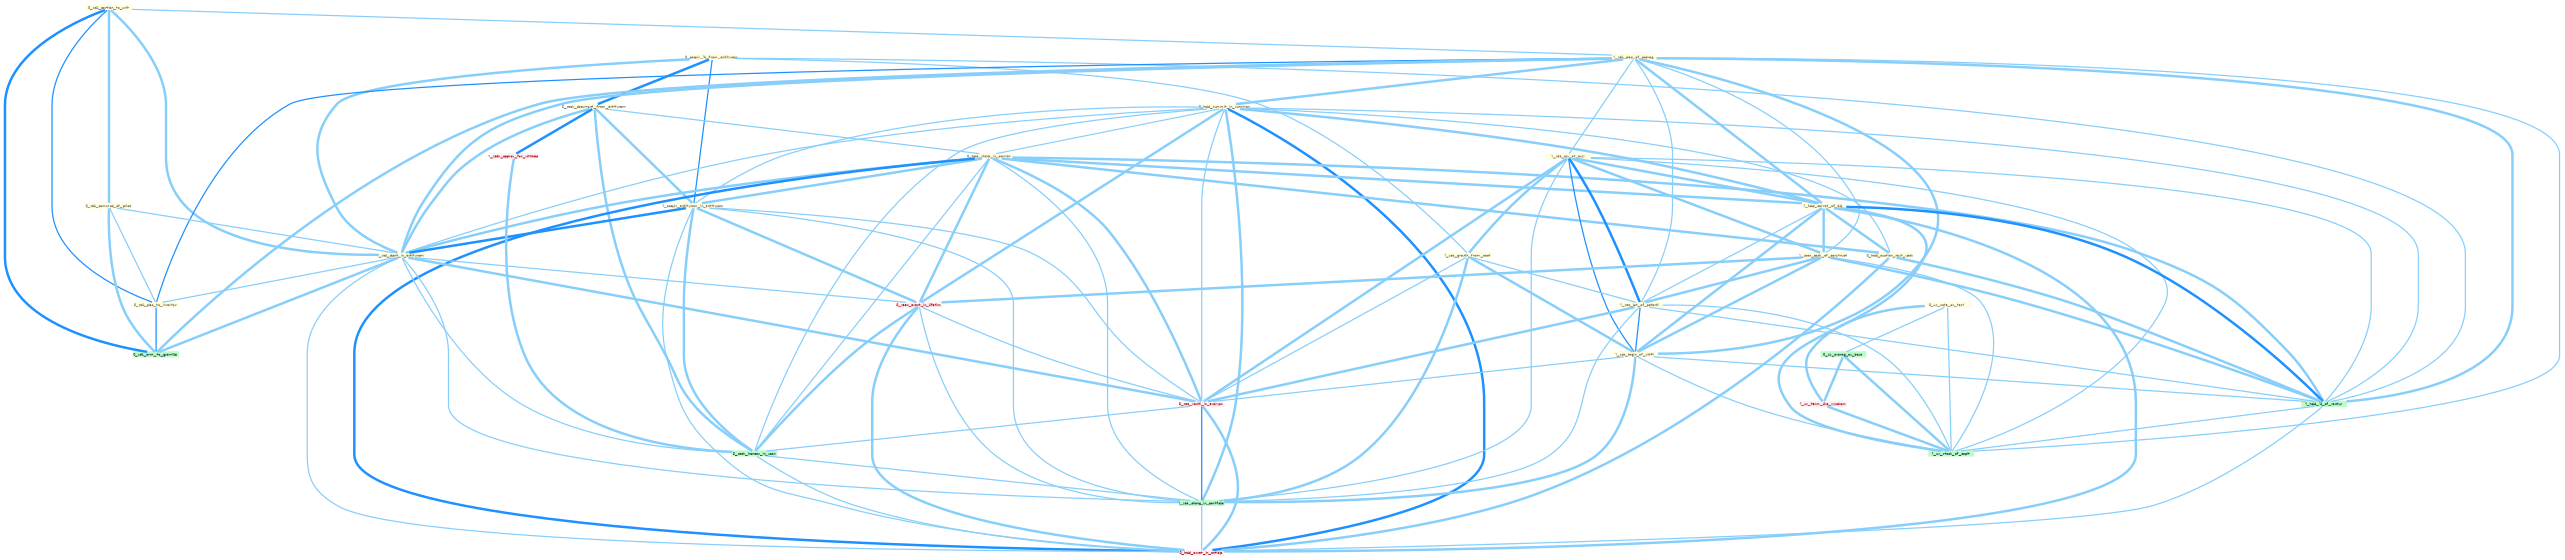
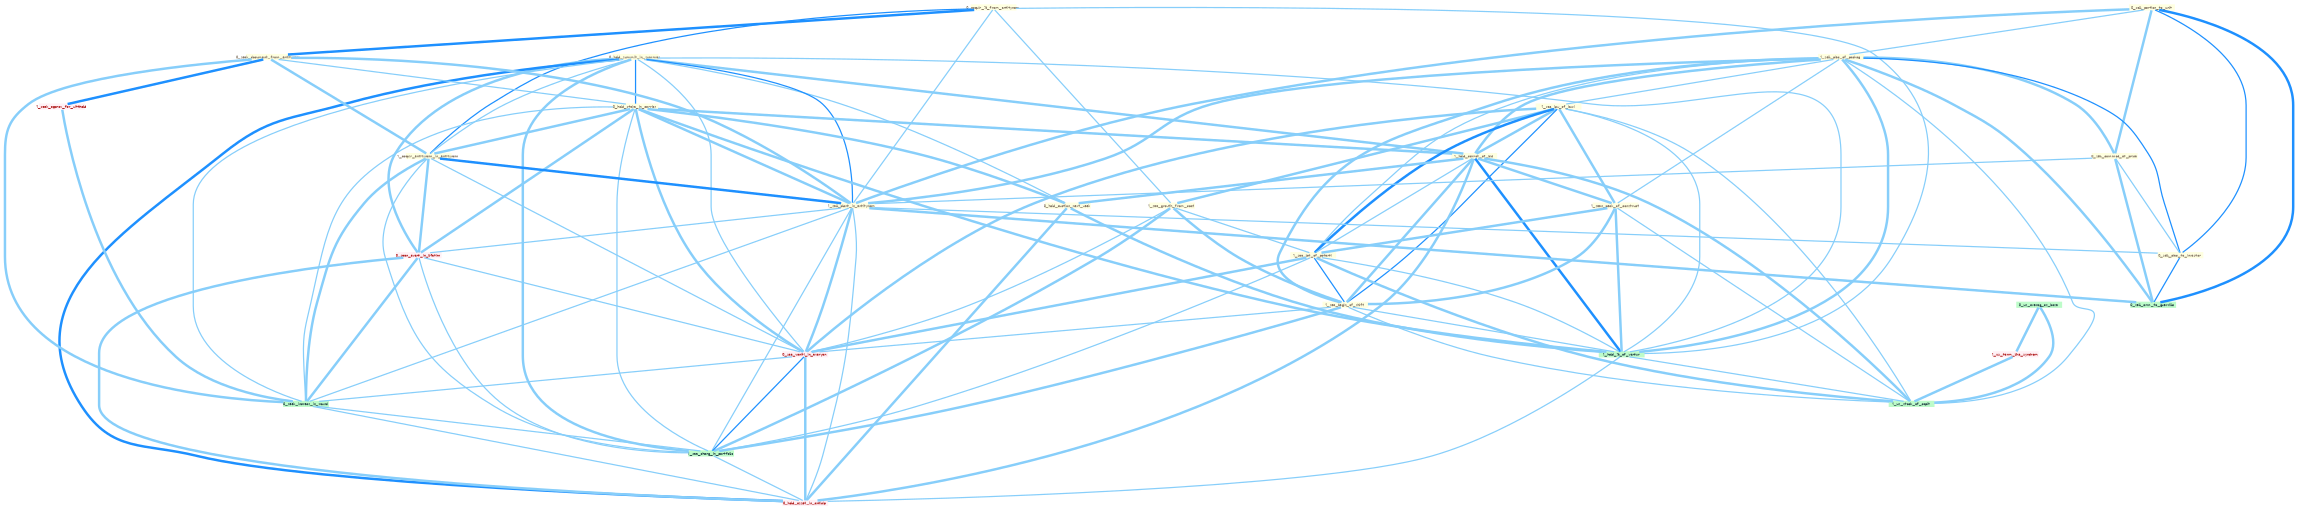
edge "0_acquir_%_from_entitynam" -- "1_sell_plant_in_entitynam": style bold -> solid
edge "1_sell_piec_of_packag" -- "0_hold_summit_in_summer": now "1_sell_piec_of_packag" -- "0_sell_commod_at_price"
edge "0_hold_summit_in_summer" -- "0_hold_stake_in_carrier": color #87cefa -> #1e90ff
edge "0_hold_summit_in_summer" -- "1_sell_plant_in_entitynam": color #87cefa -> #1e90ff
edge "1_seen_peak_of_construct" -- "0_seen_event_in_lifetim": removed
node "0_us_note_on_test": removed
edge "1_see_lot_of_potenti" -- "1_us_stock_of_capit": style solid -> bold
edge "1_see_low_of_busi" -- "1_see_chang_in_portfolio": removed
node "0_seek_increas_in_week": label "0_seek_increas_in_week" -> "0_seek_increas_in_round"
edge "0_hold_stake_in_carrier" -- "0_hold_asset_in_anticip": removed
edge "1_acquir_entitynam_in_entitynam" -- "0_hold_asset_in_anticip": removed
